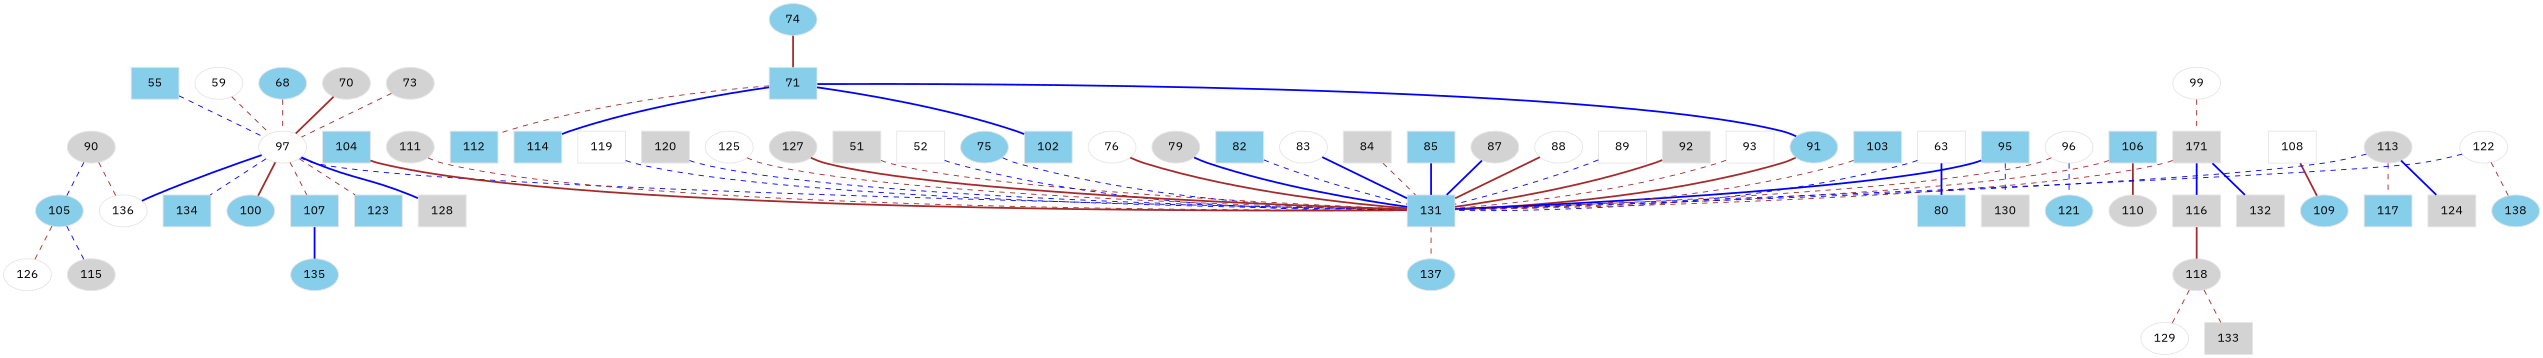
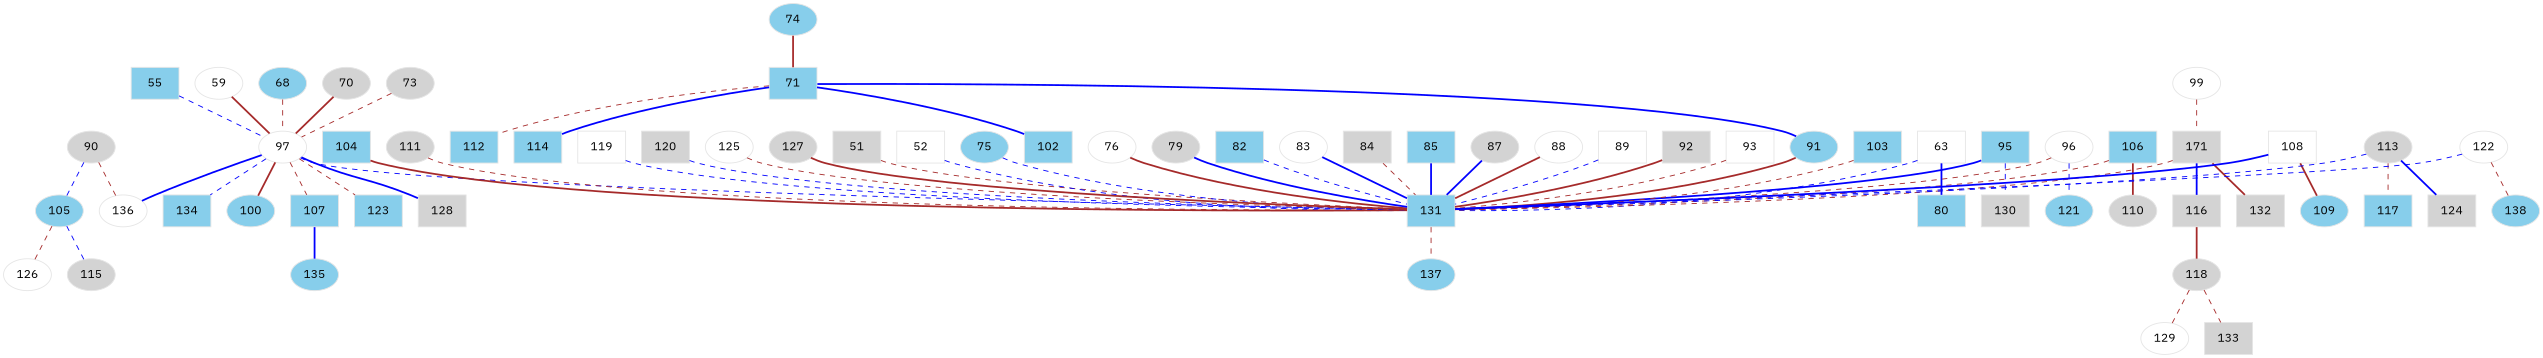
edge "59" -- "97": style dashed -> bold
edge "171" -- "132": color blue -> brown
edge "108" -- "131": added
